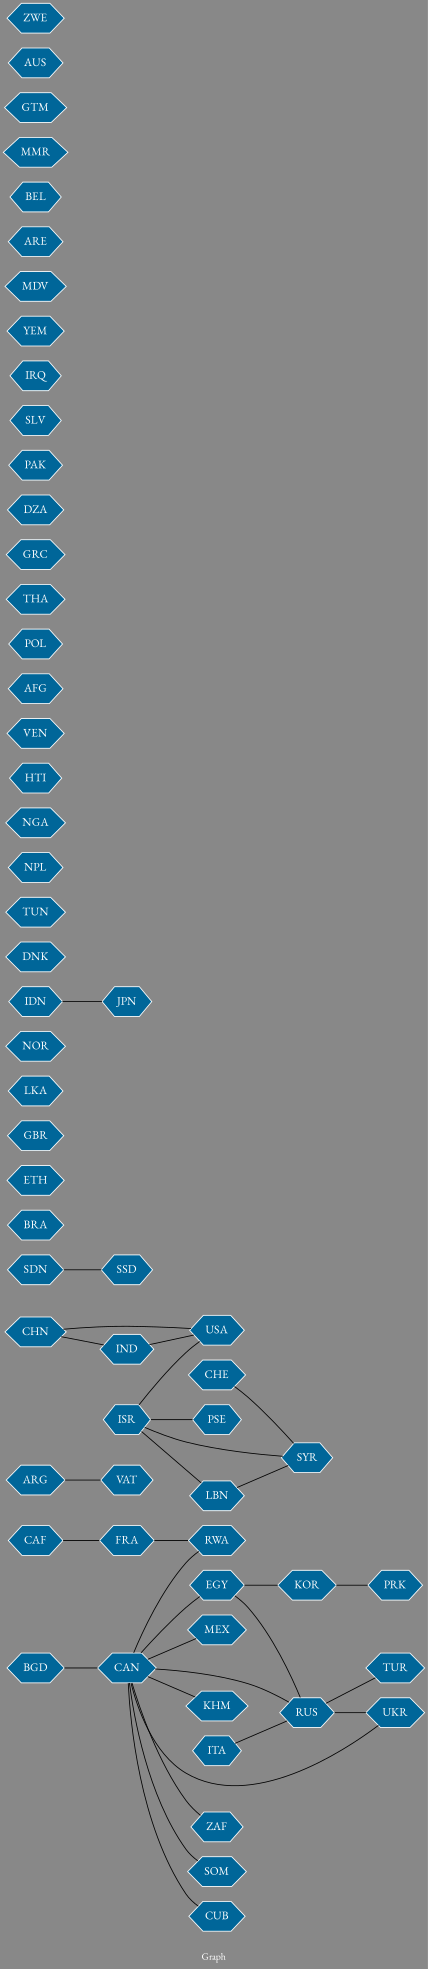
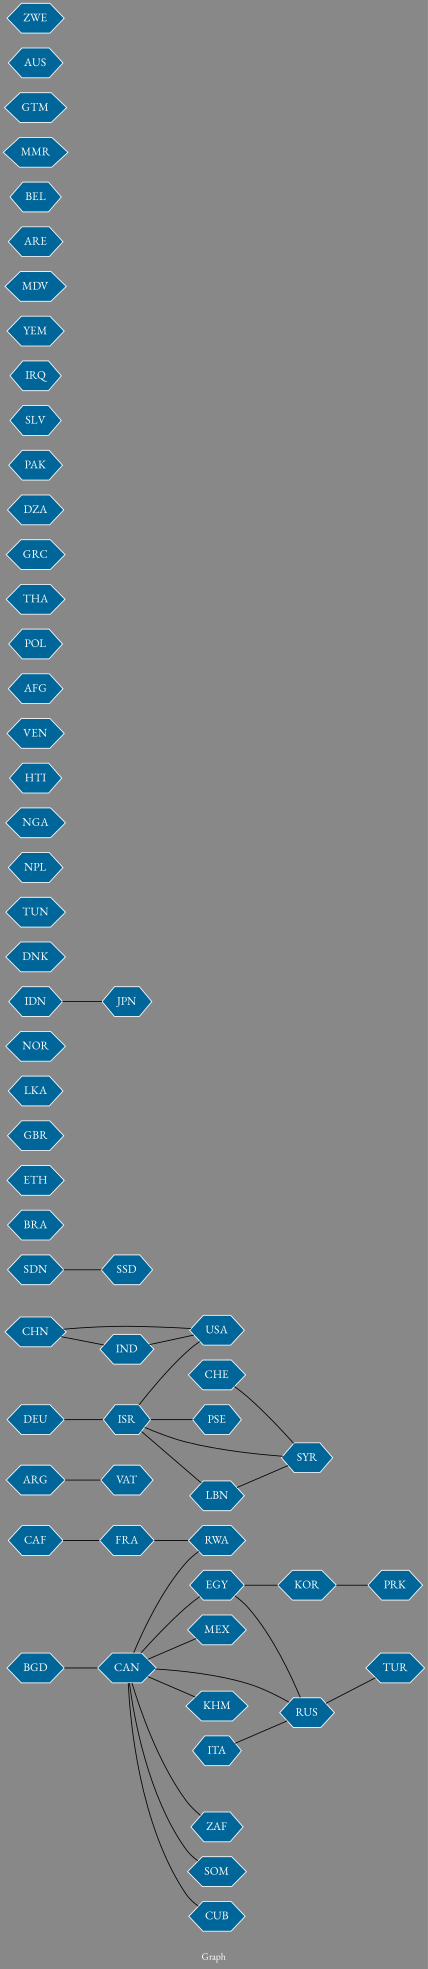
node "DEU": added
node "UKR": removed
